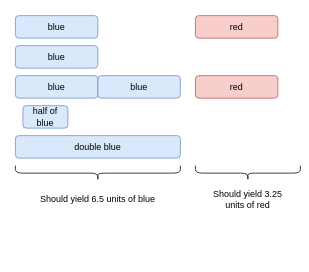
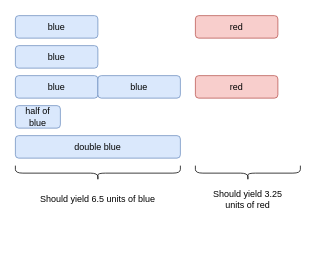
node "half of blue": moved (45, 117) -> (38, 117)
